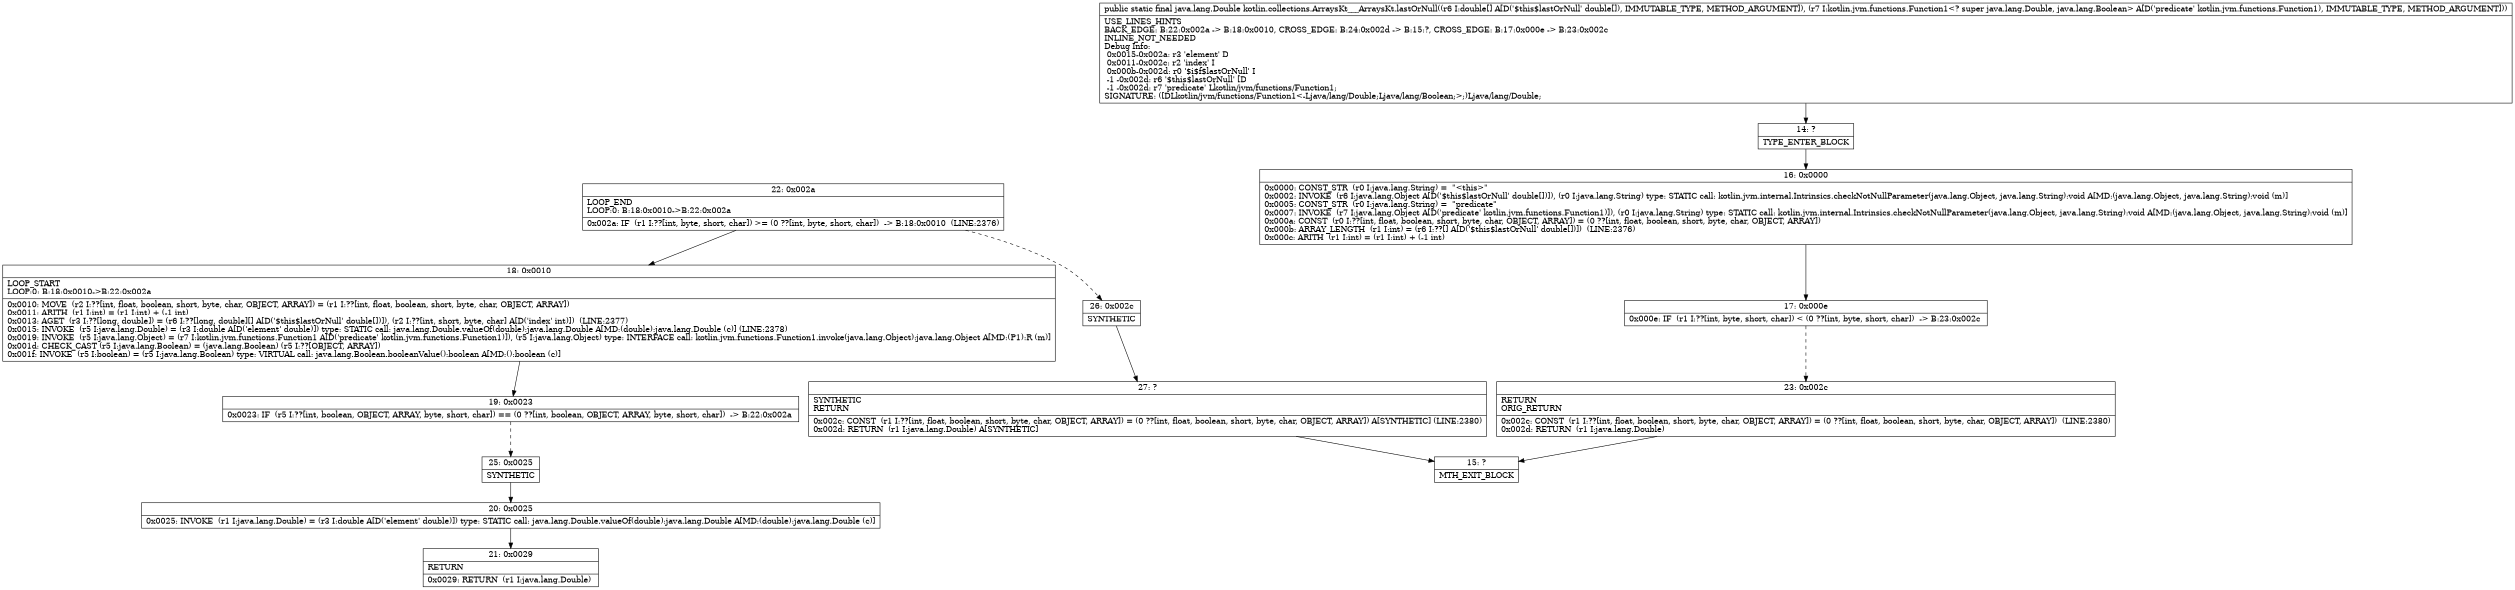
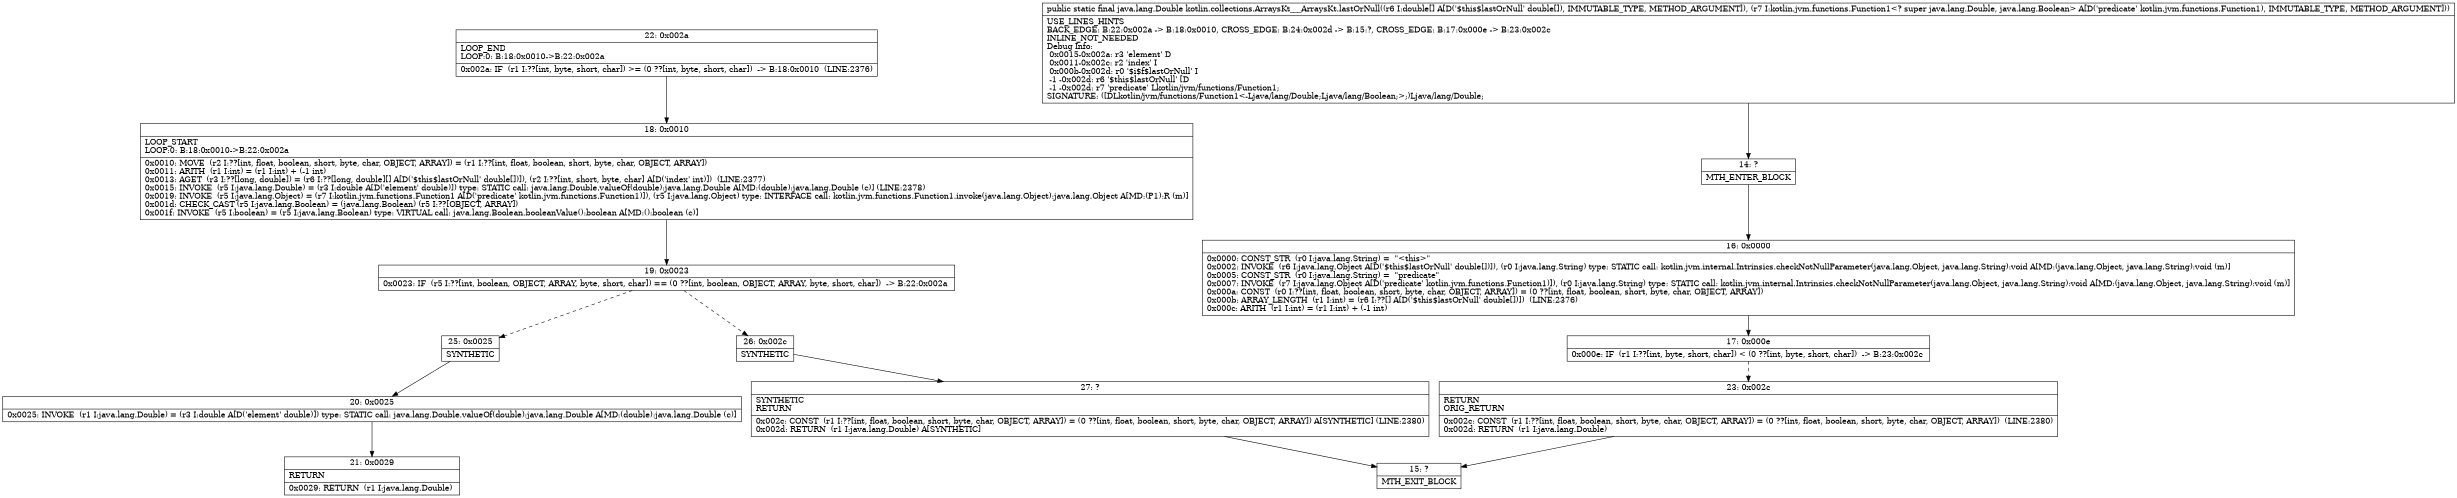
node "14: ?": text "TYPE_ENTER_BLOCK" -> "MTH_ENTER_BLOCK"
edge "22: 0x002a" -> "26: 0x002c": now "19: 0x0023" -> "26: 0x002c"
